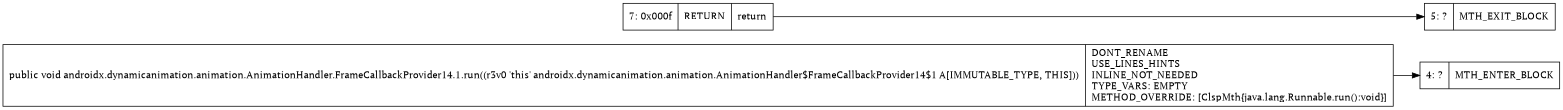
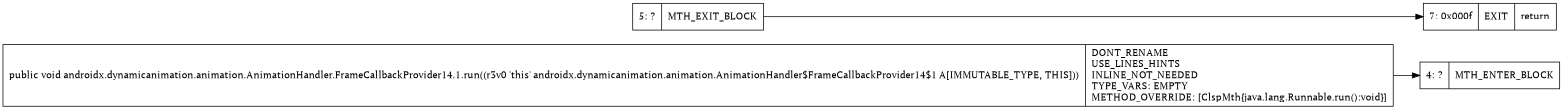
node "7: 0x000f": text "RETURN" -> "EXIT"
edge "7: 0x000f" -> "5: ?": reversed
